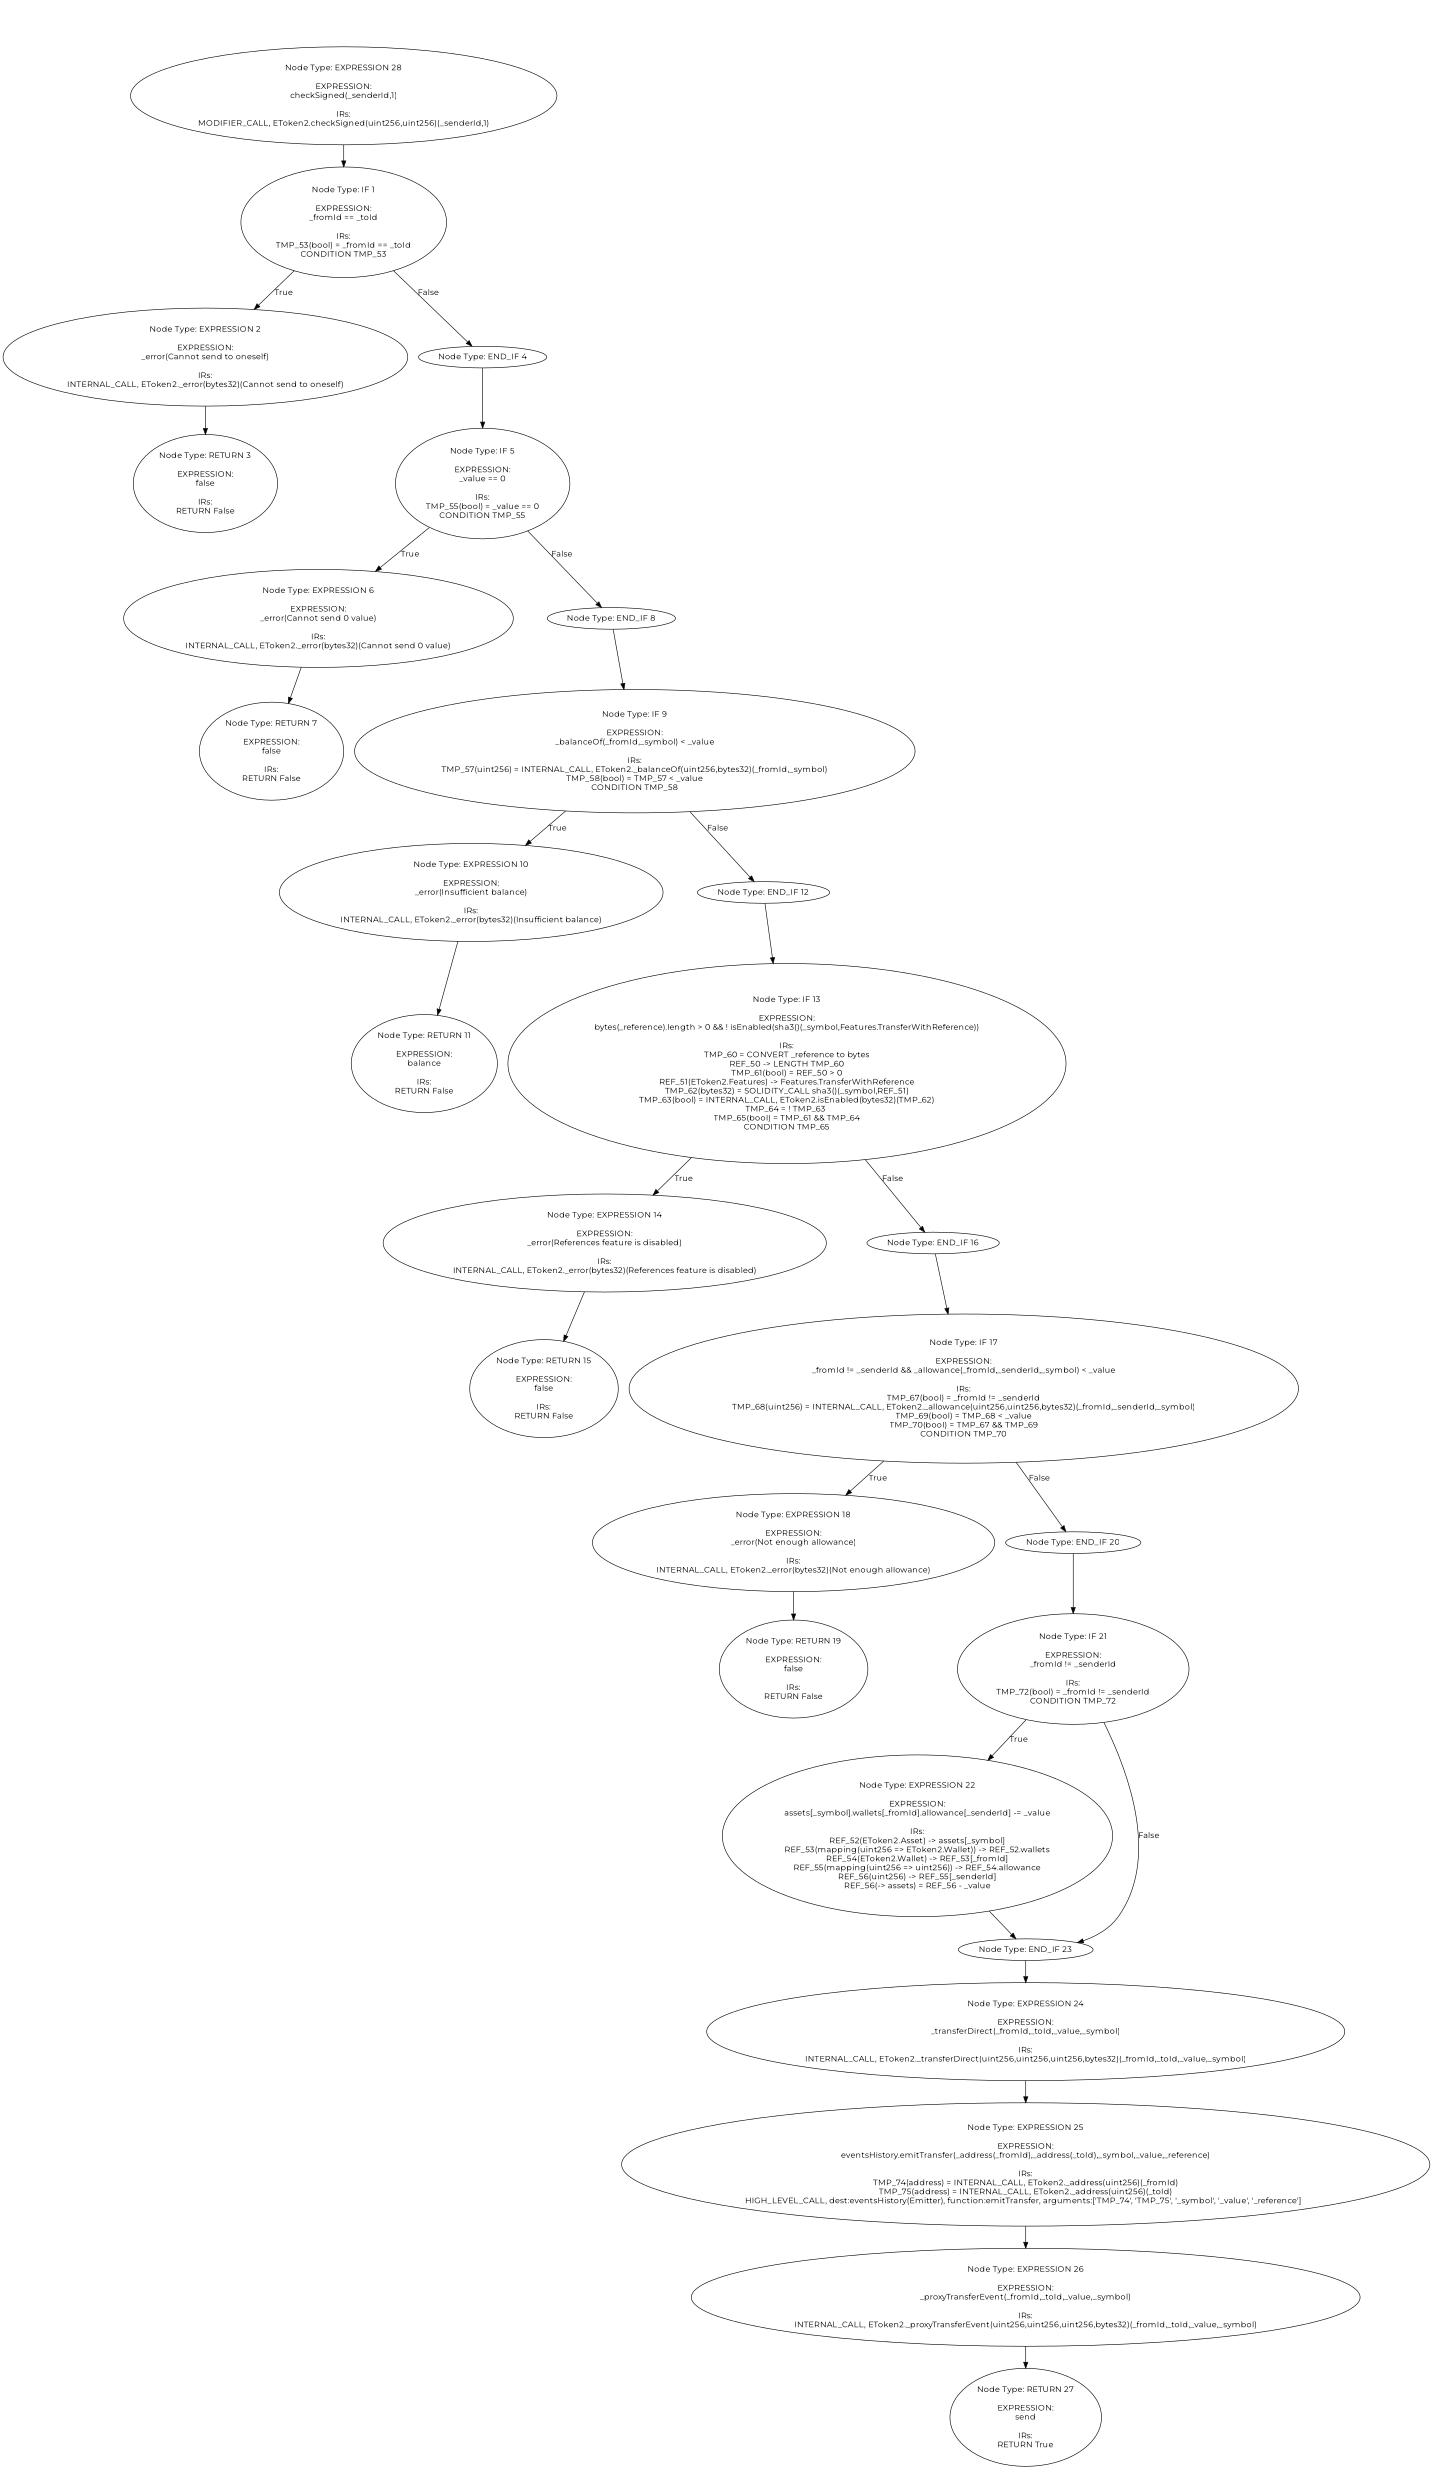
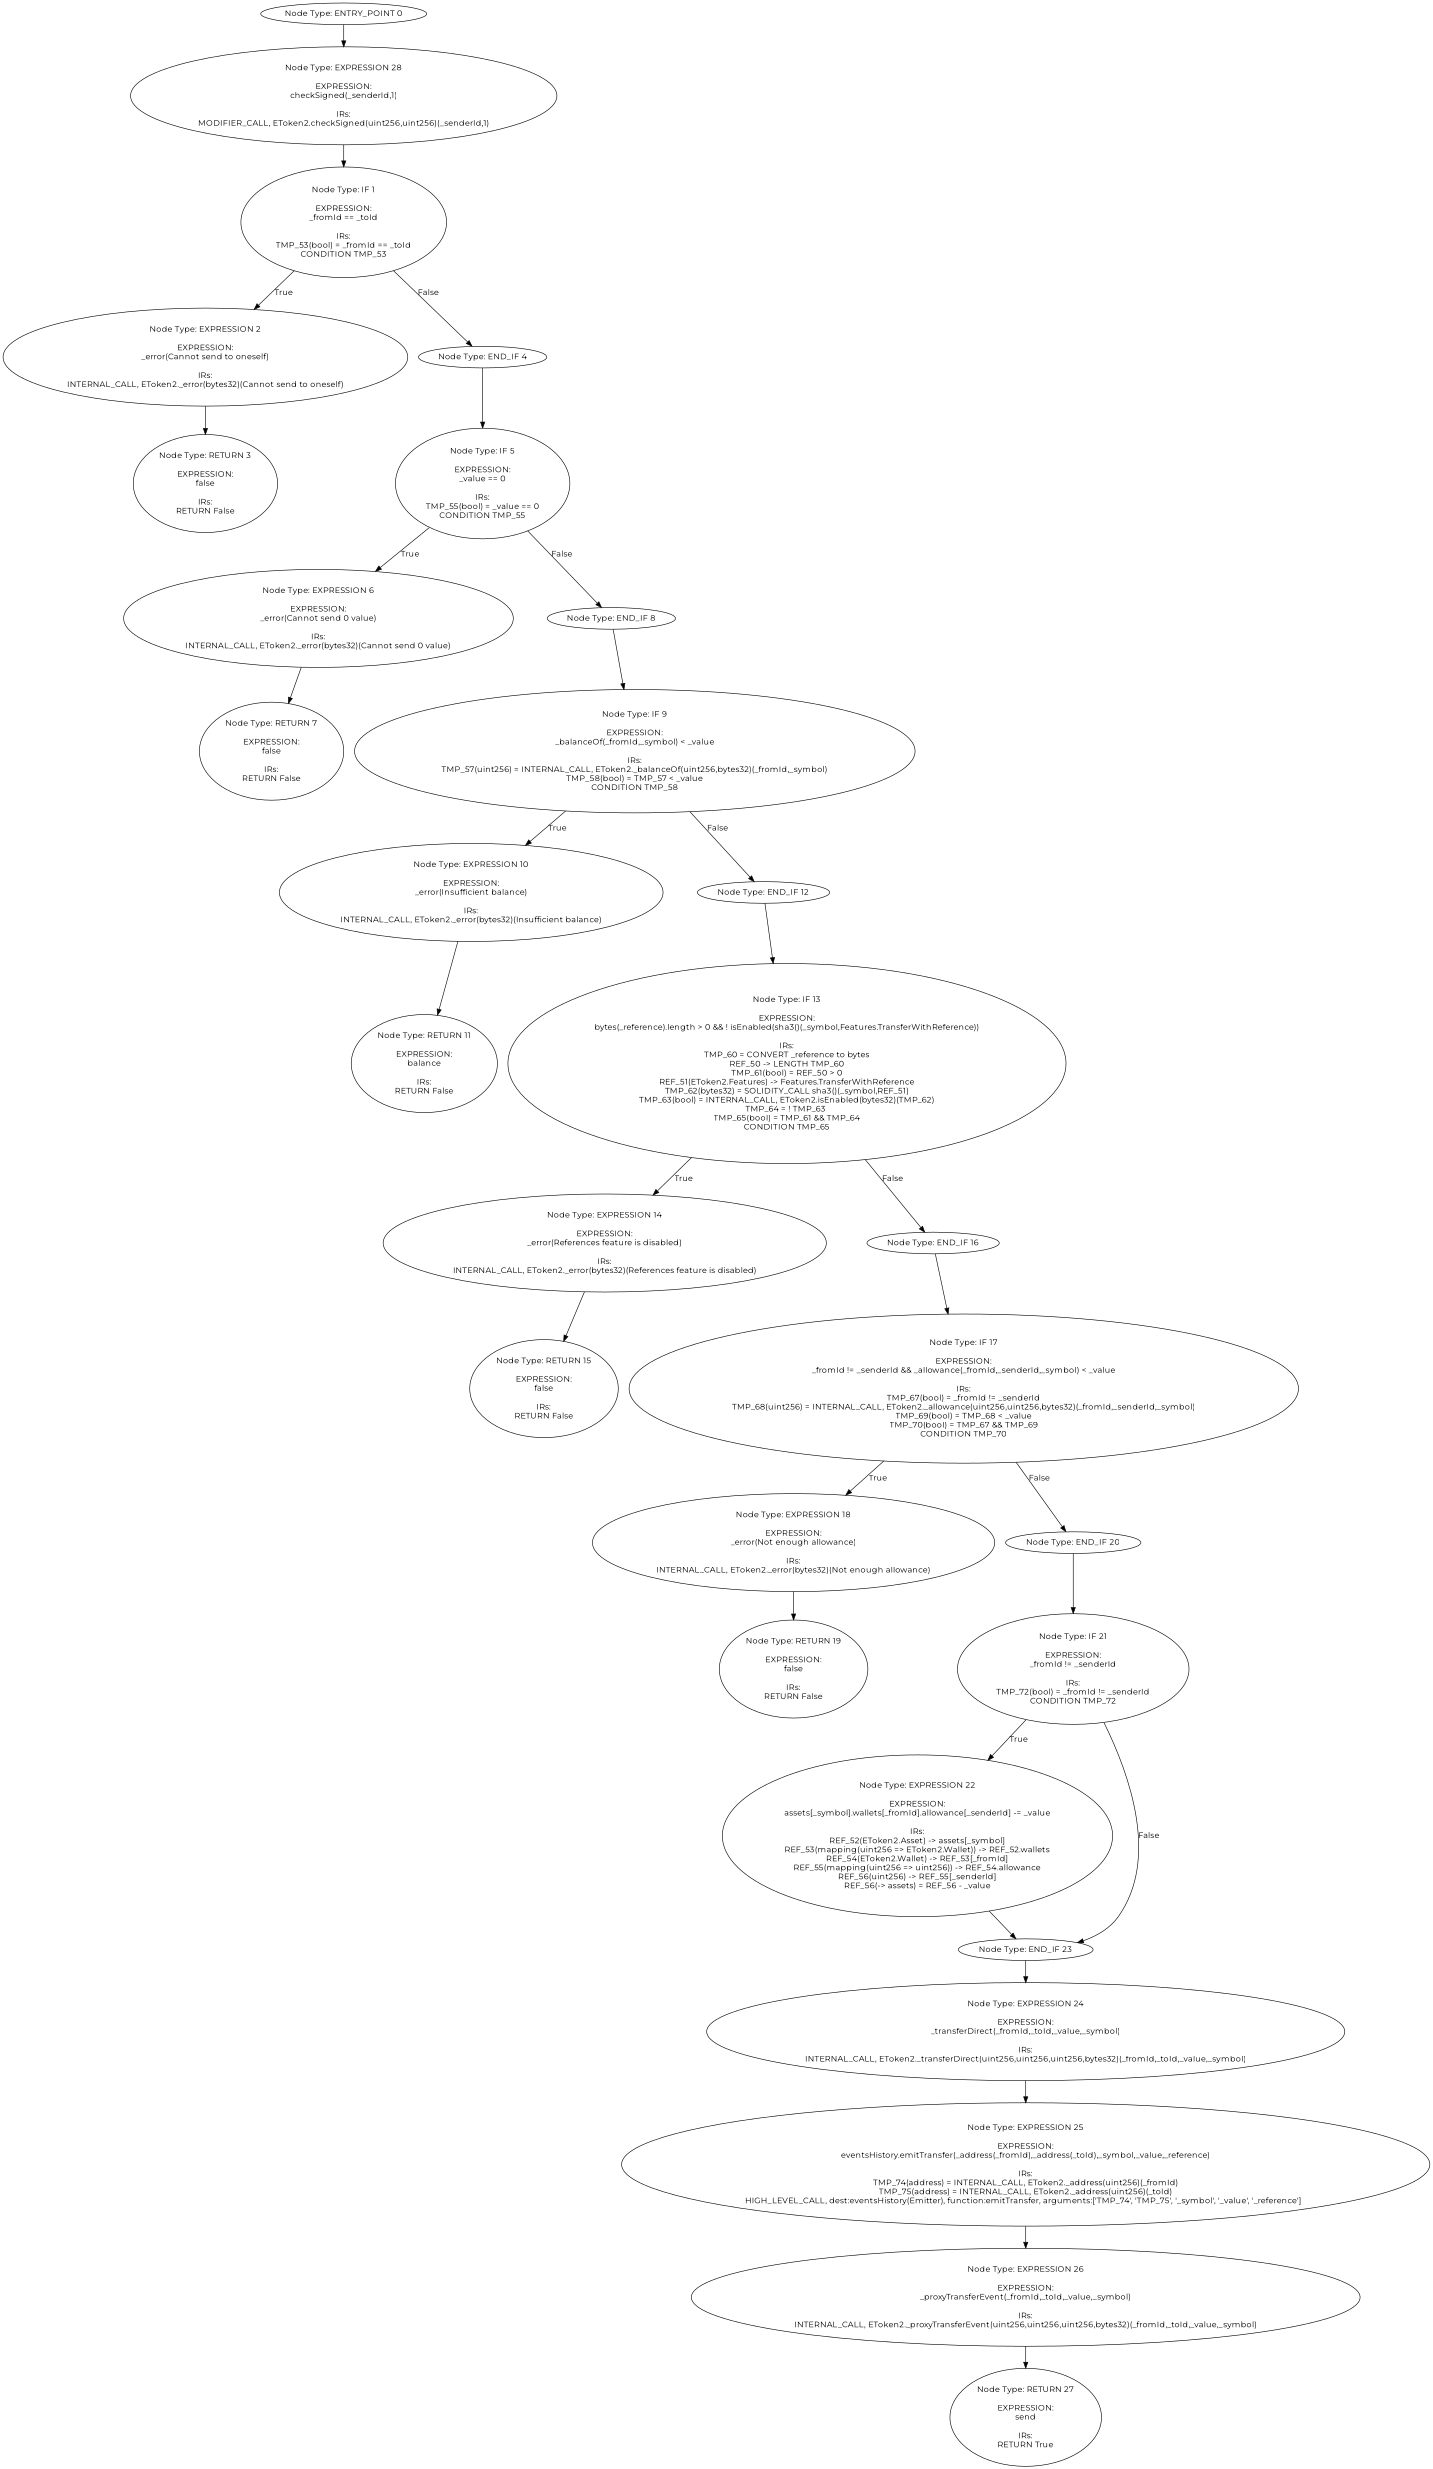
node "Node Type: ENTRY_POINT 0": added
